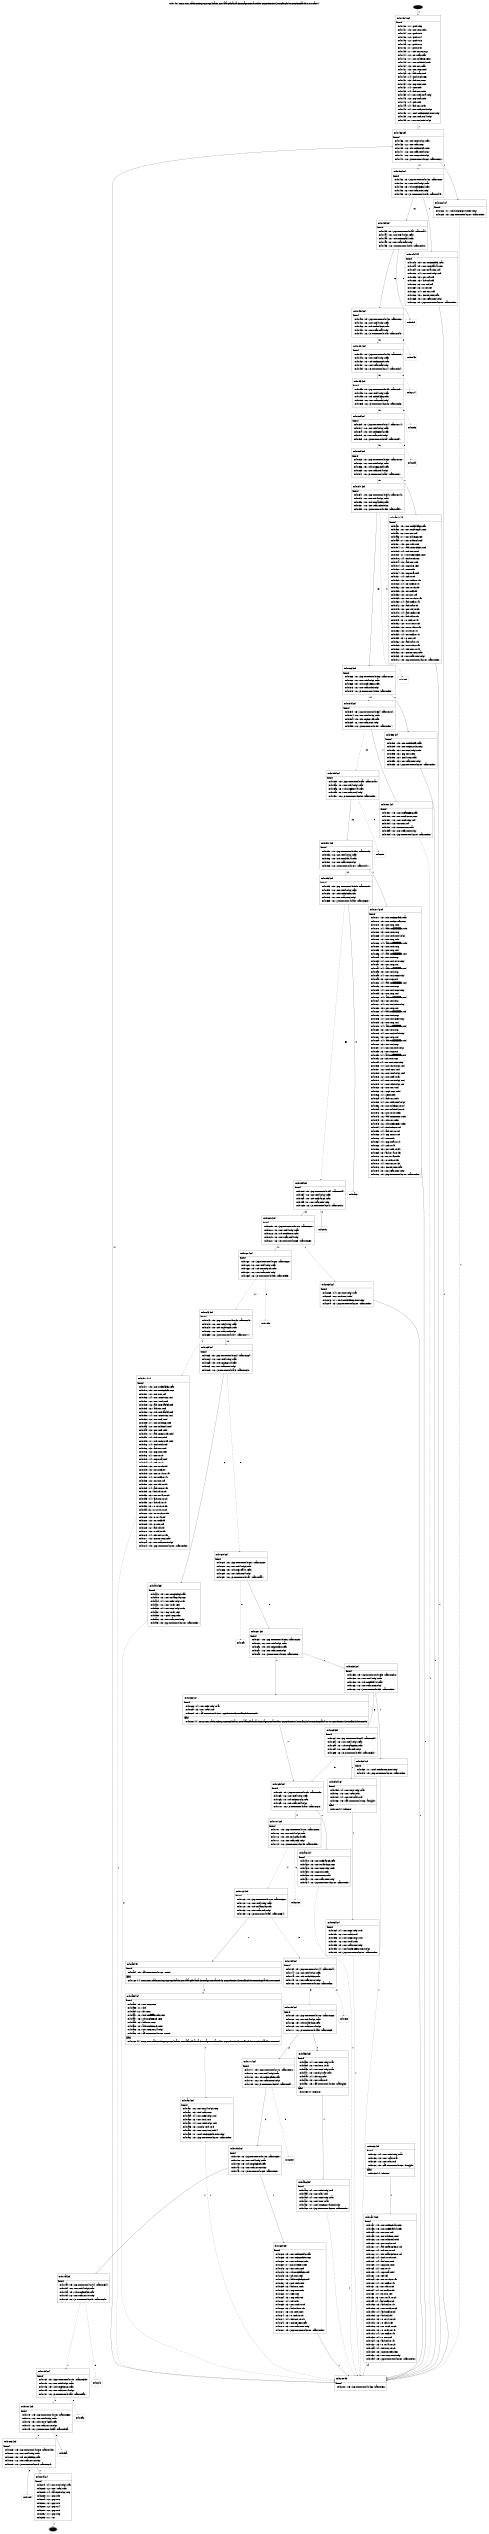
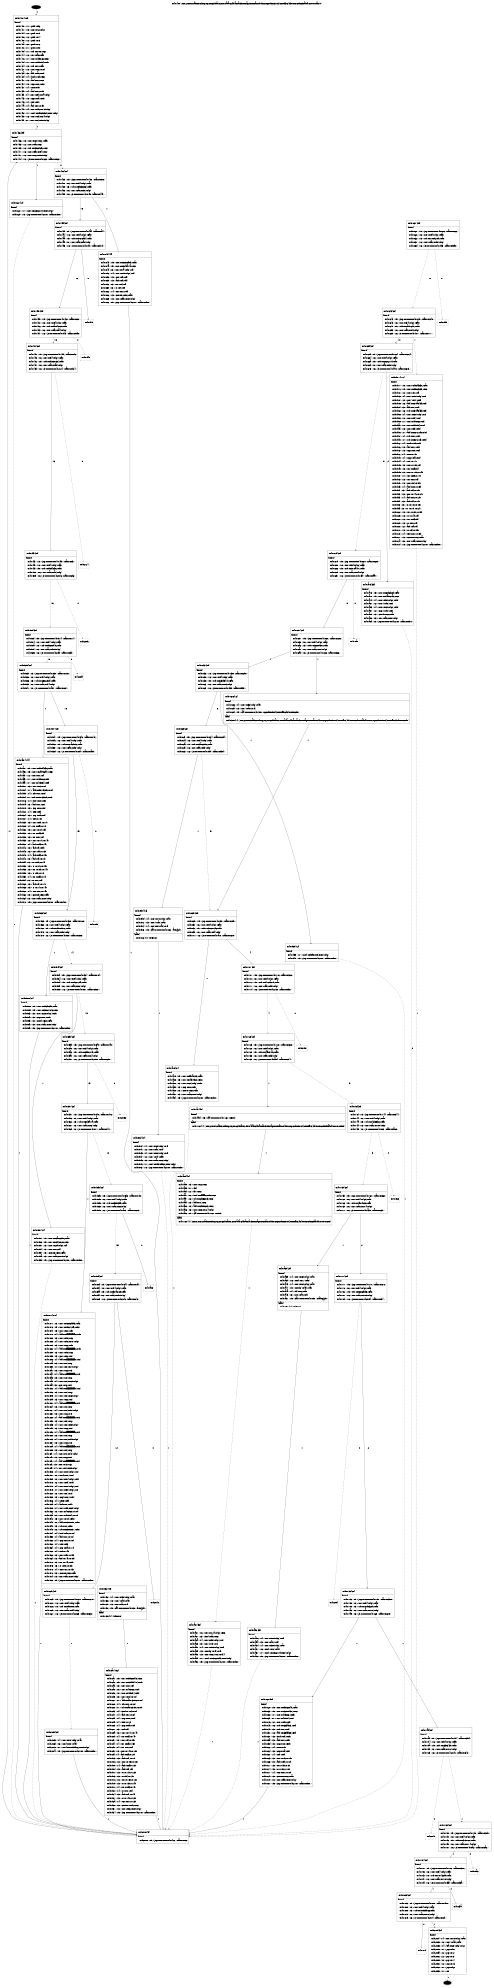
edge "0x40160b [28]" -> "0x401627 [28]": removed, label "11"
edge "0x401ca1 [152]" -> "0x402180 [5]": label " 14" -> " 1"
